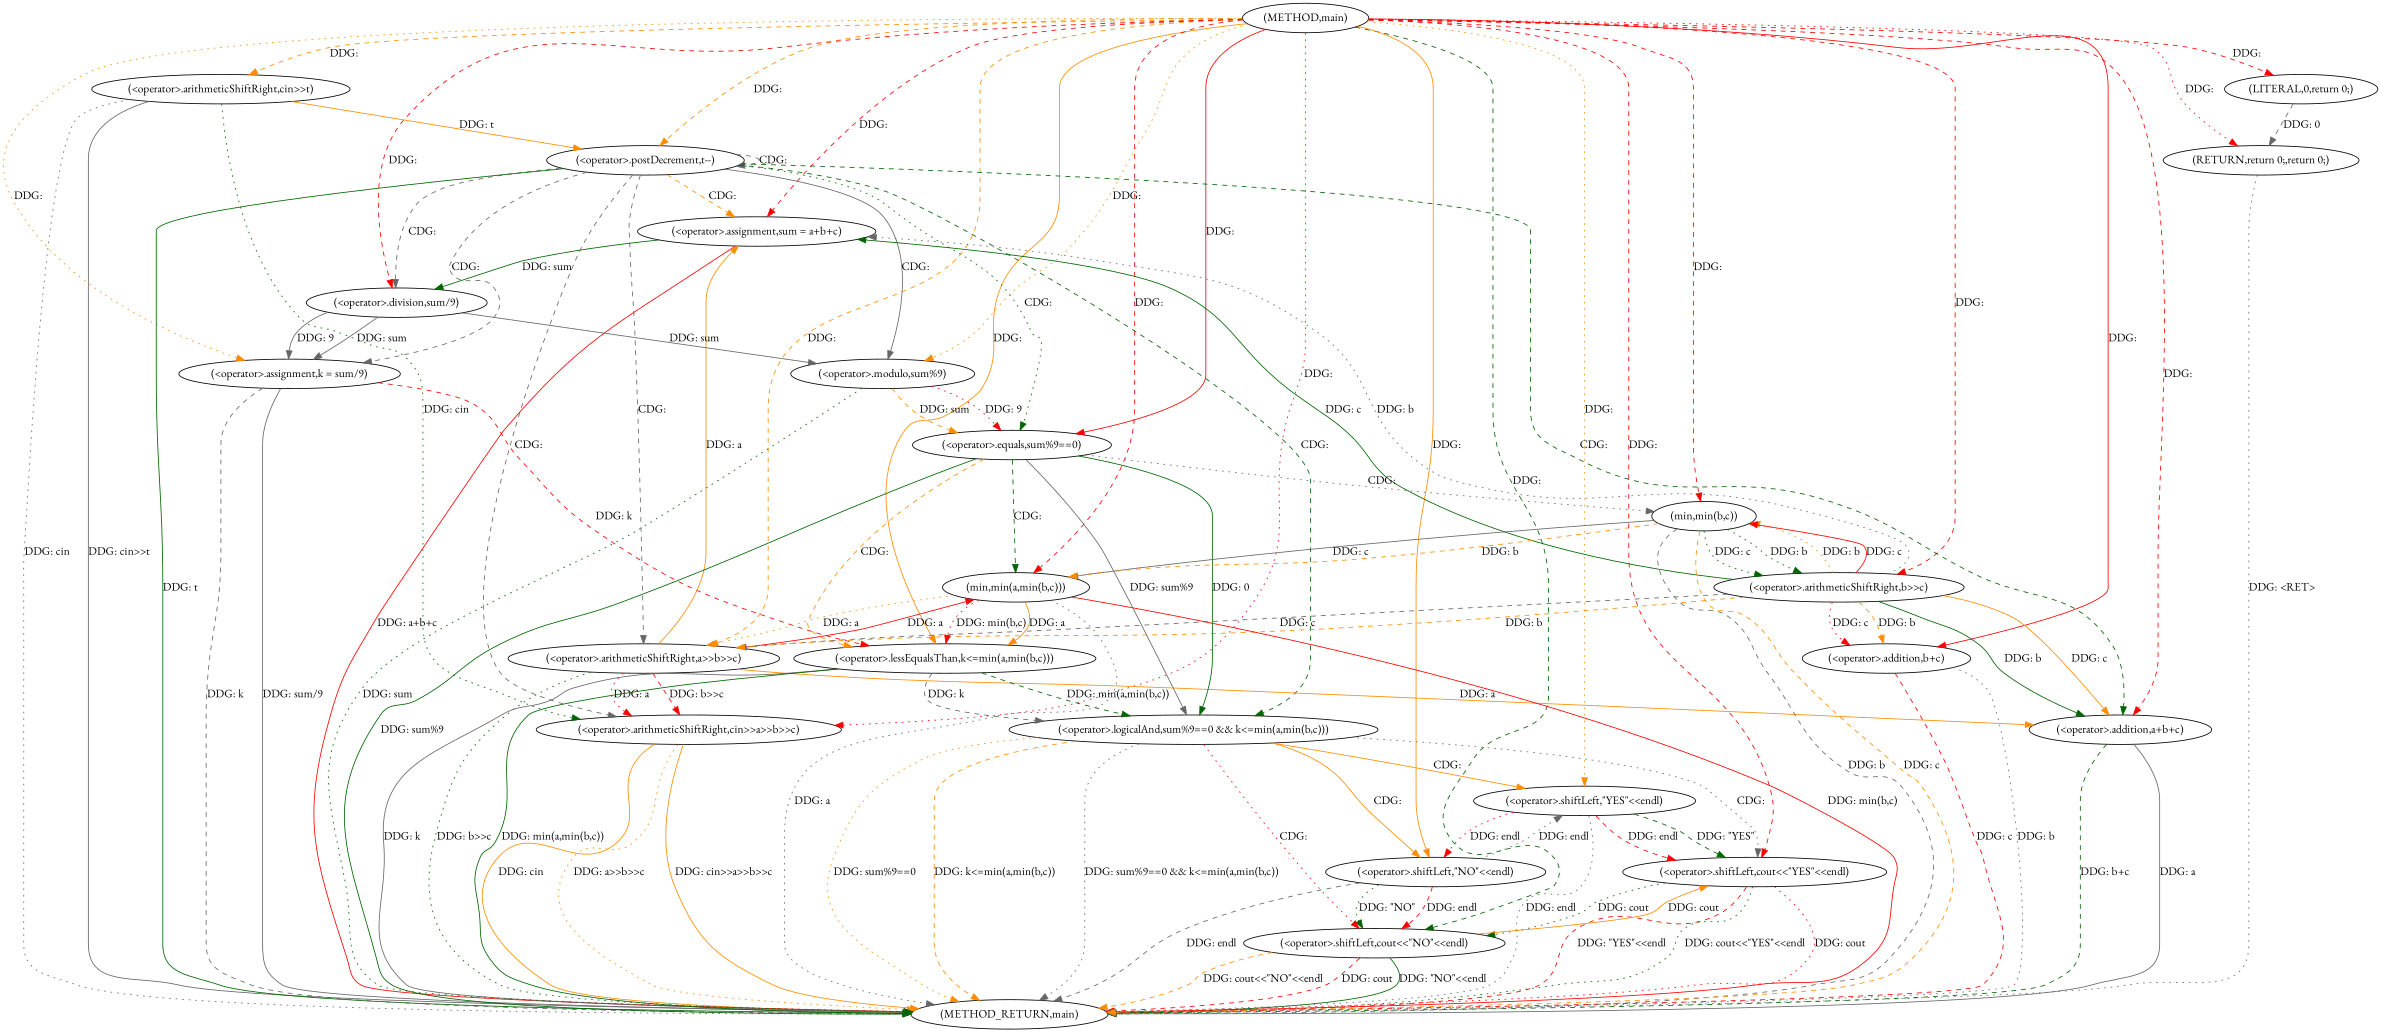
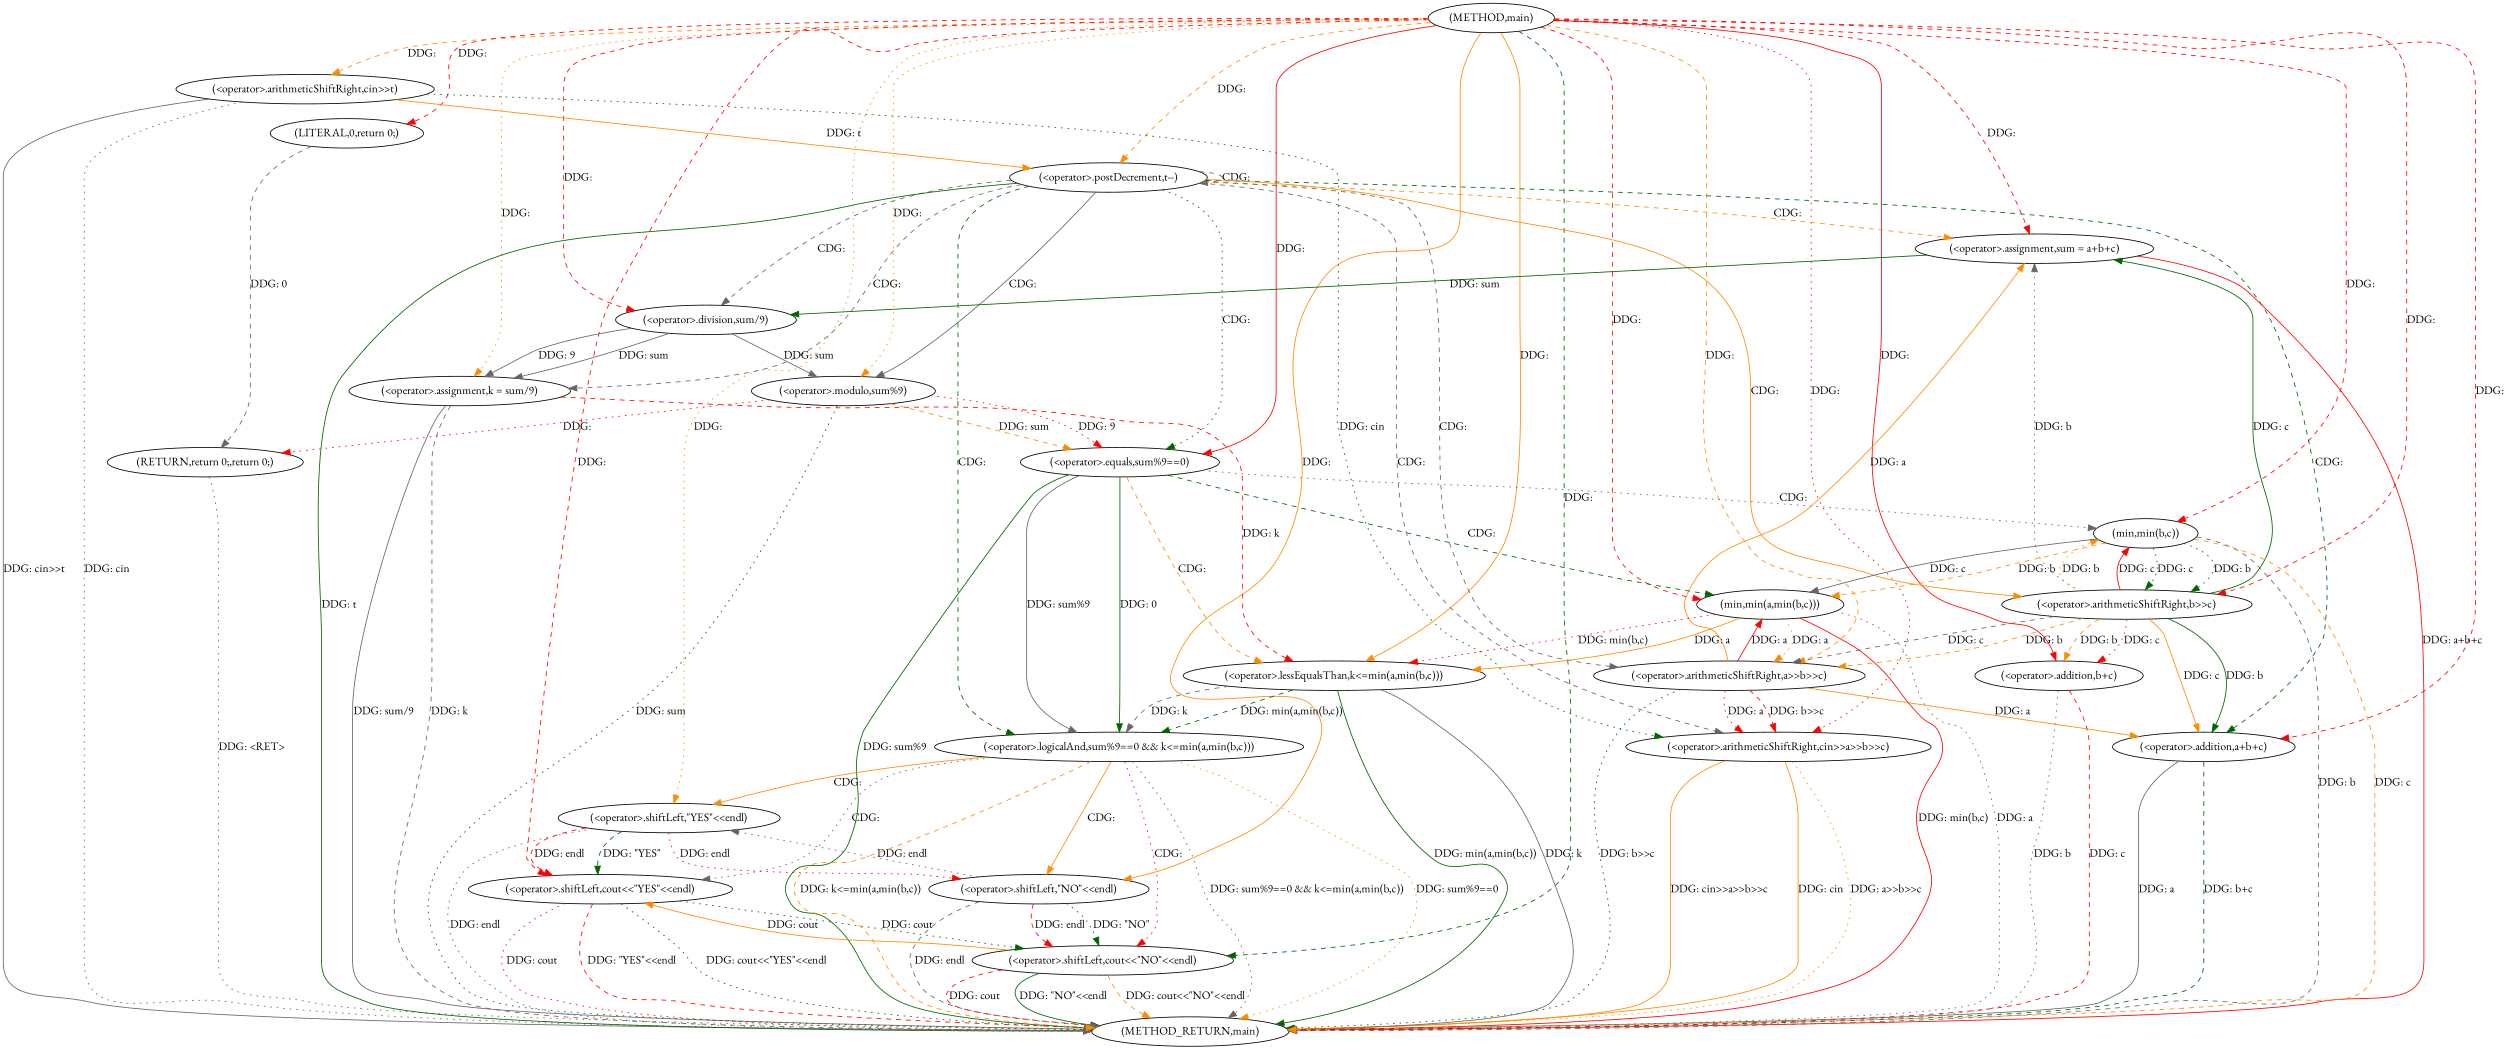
edge "(METHOD,main)" -> "(RETURN,return 0;,return 0;)": now "(<operator>.modulo,sum%9)" -> "(RETURN,return 0;,return 0;)"
edge "(<operator>.postDecrement,t--)" -> "(<operator>.arithmeticShiftRight,b>>c)": added, label "CDG:"
